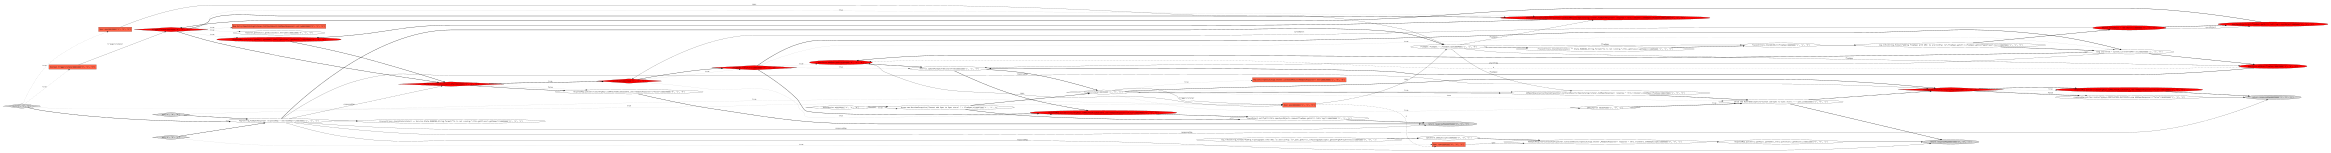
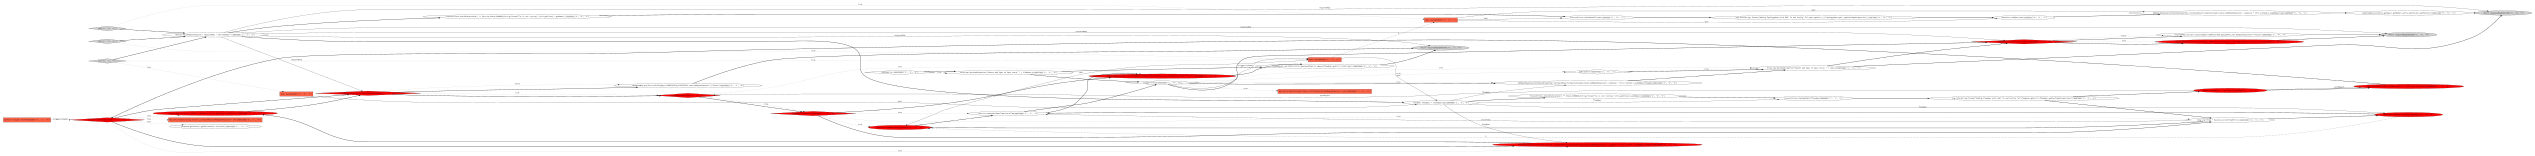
node "Preconditions.checkNotNull(spec)@@@6@@@['0', '0', '1']": added
edge "Spec spec@@@2@@@['0', '0', '1']" -> "specStore.addSpec(spec)@@@8@@@['0', '0', '1']": added, label "spec"
edge "put['0', '1', '0']" -> "boolean triggerListener@@@2@@@['0', '1', '0']": removed, label "true"
